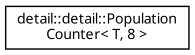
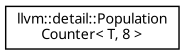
node "detail::detail::Population Counter< T, 8 >": label "detail::detail::Population Counter< T, 8 >" -> "llvm::detail::Population Counter< T, 8 >"
